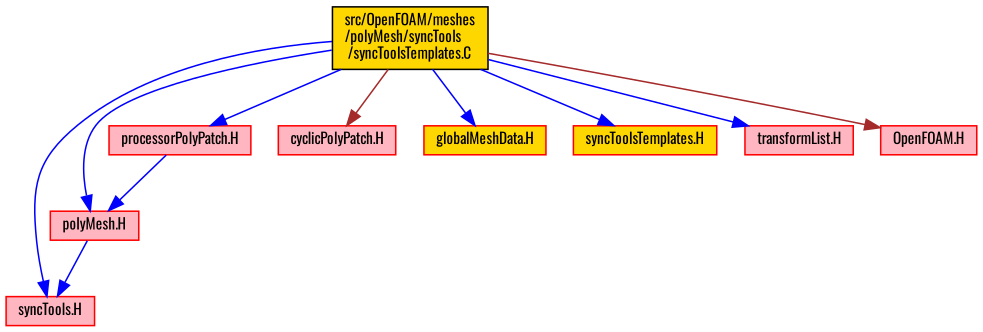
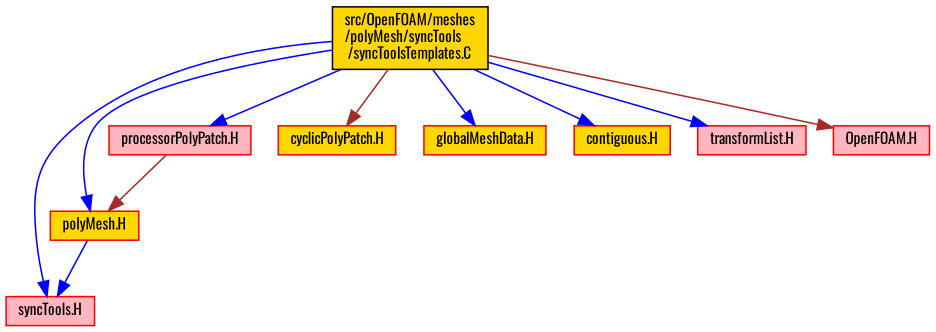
node "cyclicPolyPatch.H": fillcolor lightpink -> gold
node "syncToolsTemplates.H": label "syncToolsTemplates.H" -> "contiguous.H"
edge "processorPolyPatch.H" -> "polyMesh.H": color blue -> brown
node "polyMesh.H": fillcolor lightpink -> gold
